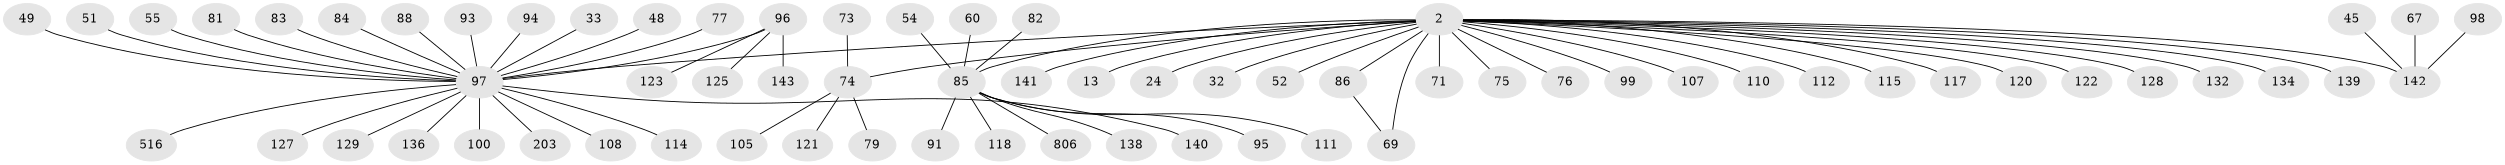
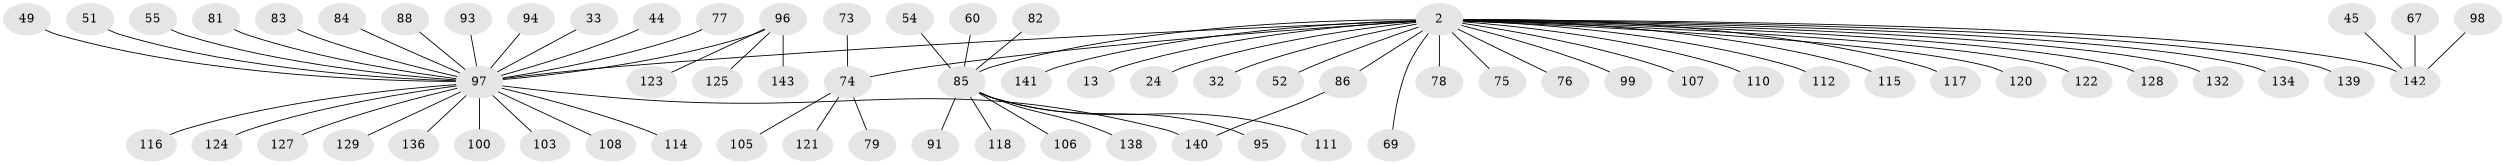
node "48": label "48" -> "44"
node "71": label "71" -> "78"
edge "86" -- "69": now "86" -- "140"
node "516": label "516" -> "116"
node "124": added
node "203": label "203" -> "103"
node "806": label "806" -> "106"
